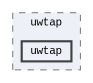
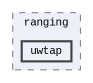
cluster "uwtap": label "uwtap" -> "ranging"
